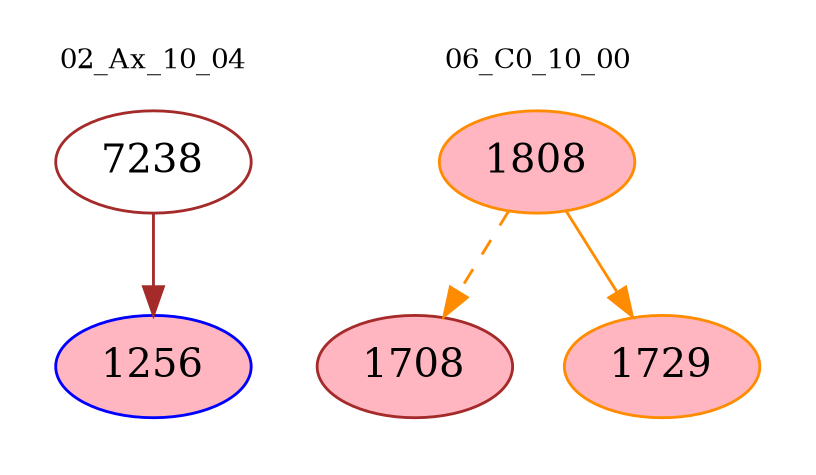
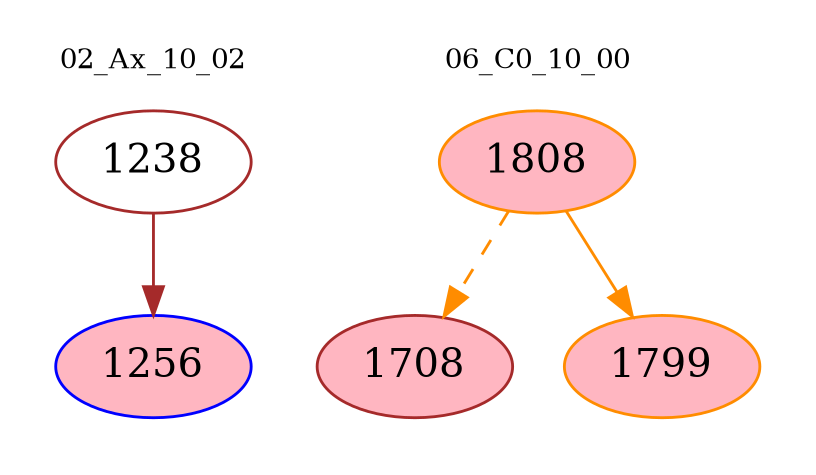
cluster "02_Ax_10_04": label "02_Ax_10_04" -> "02_Ax_10_02"
node "7238": label "7238" -> "1238"
node "1729": label "1729" -> "1799"
